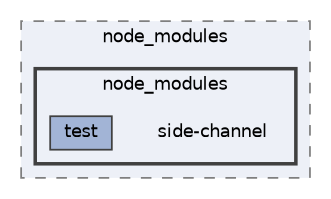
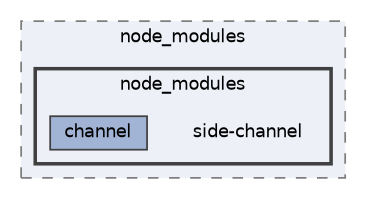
node "test": label "test" -> "channel"
